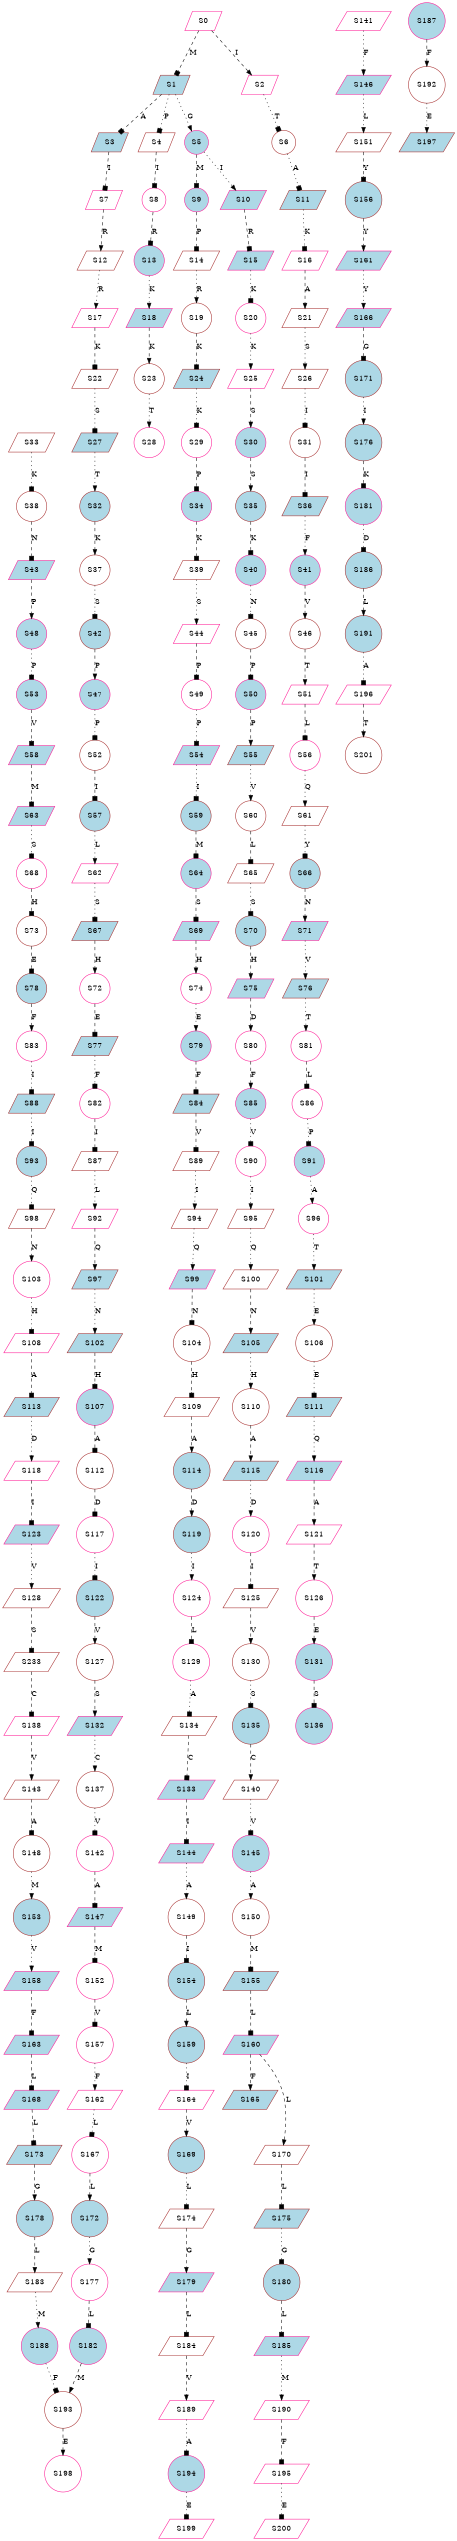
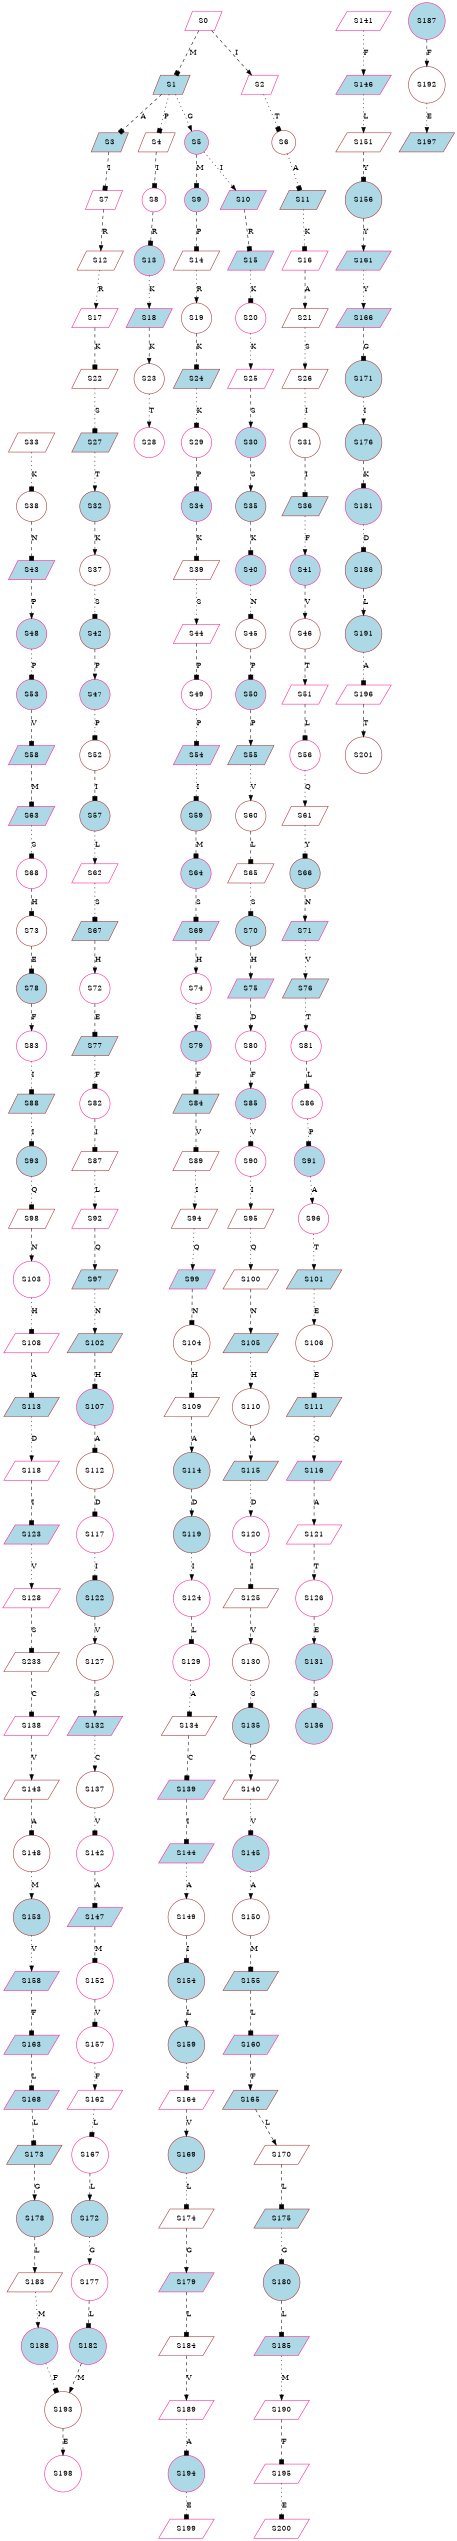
node "S128": color brown -> deeppink
node "S133": label "S133" -> "S139"
edge "S160" -> "S170": now "S165" -> "S170"
